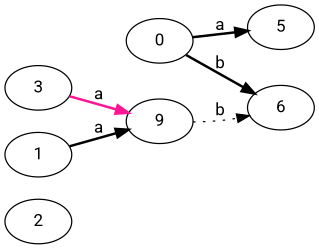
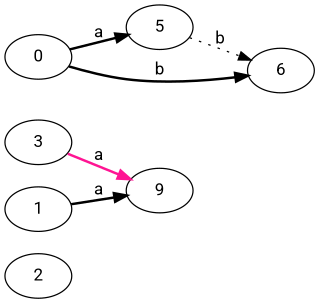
edge "9" -> "6": now "5" -> "6"
